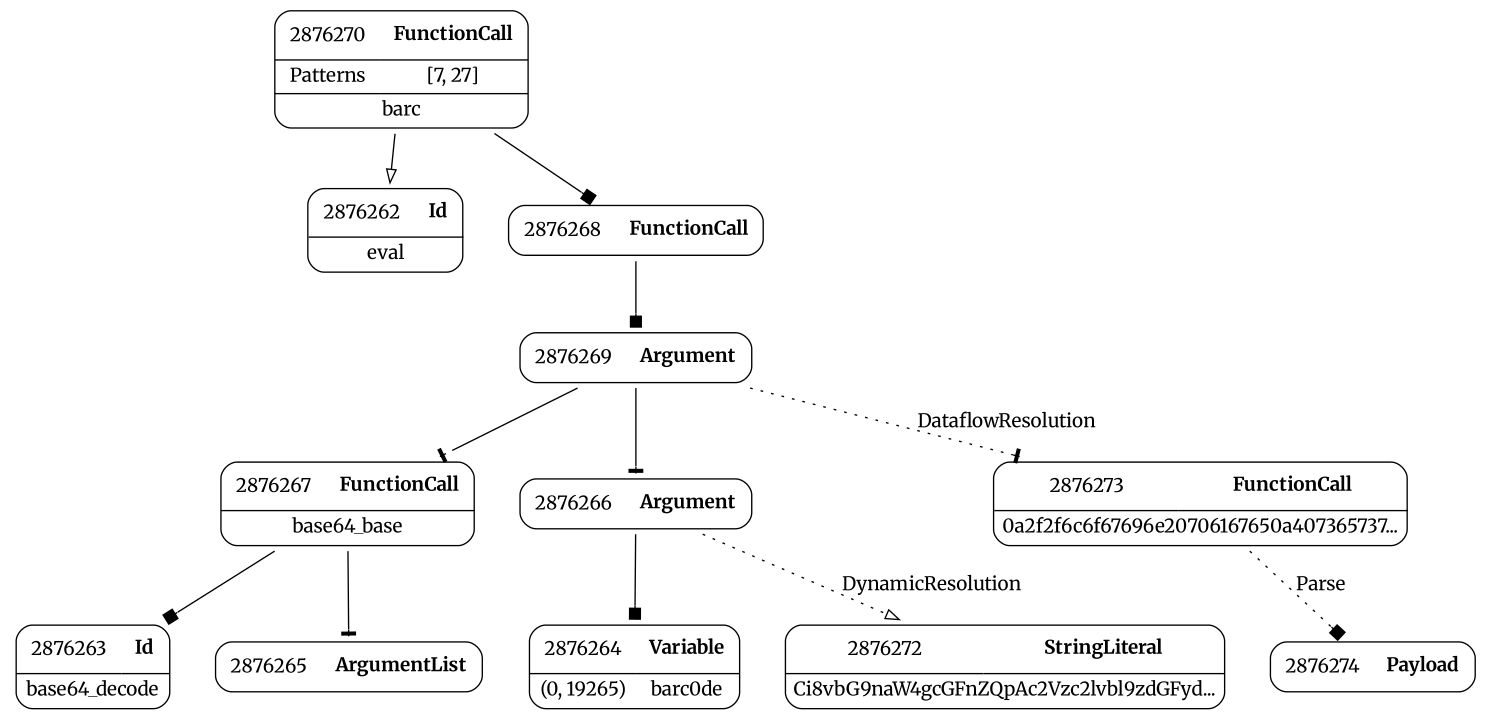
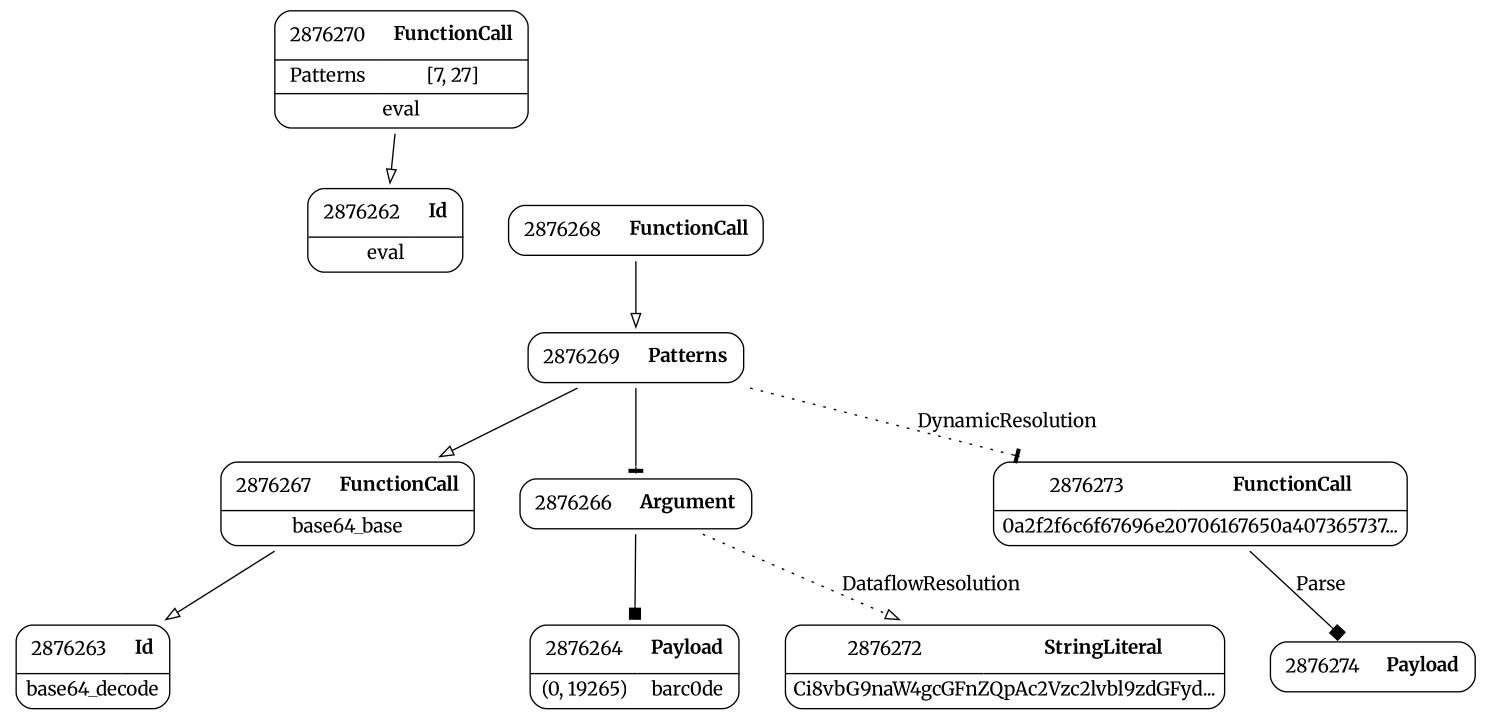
node "2876270": text "barc" -> "eval"
edge "2876270" -> "2876268": removed
edge "2876268" -> "2876269": arrowhead box -> onormal
node "2876269": text "Argument" -> "Patterns"
edge "2876269" -> "2876267": arrowhead tee -> onormal
edge "2876269" -> "2876273": label "DataflowResolution" -> "DynamicResolution"
edge "2876267" -> "2876263": arrowhead box -> onormal
edge "2876266" -> "2876272": label "DynamicResolution" -> "DataflowResolution"
edge "2876273" -> "2876274": style dotted -> solid
node "2876264": text "Variable" -> "Payload"
node "2876265": removed
